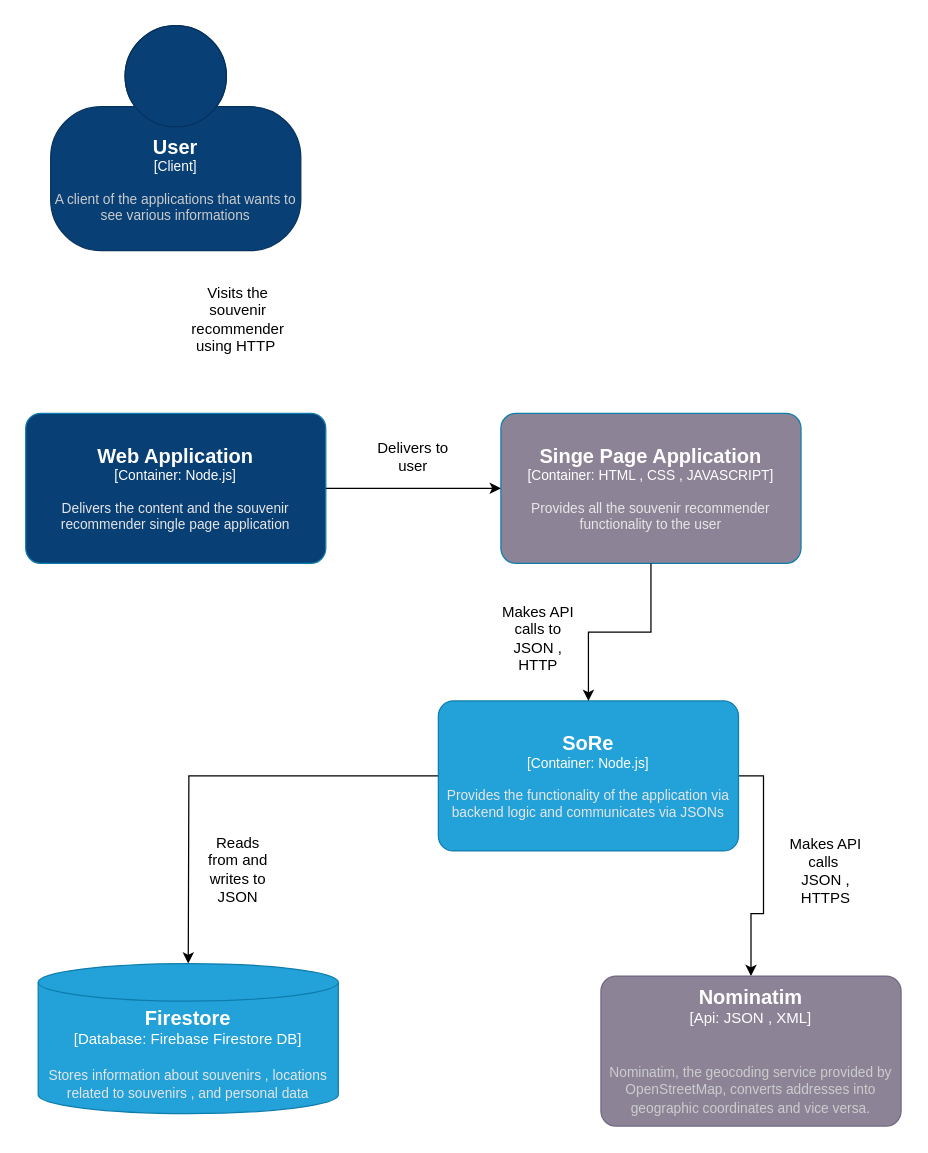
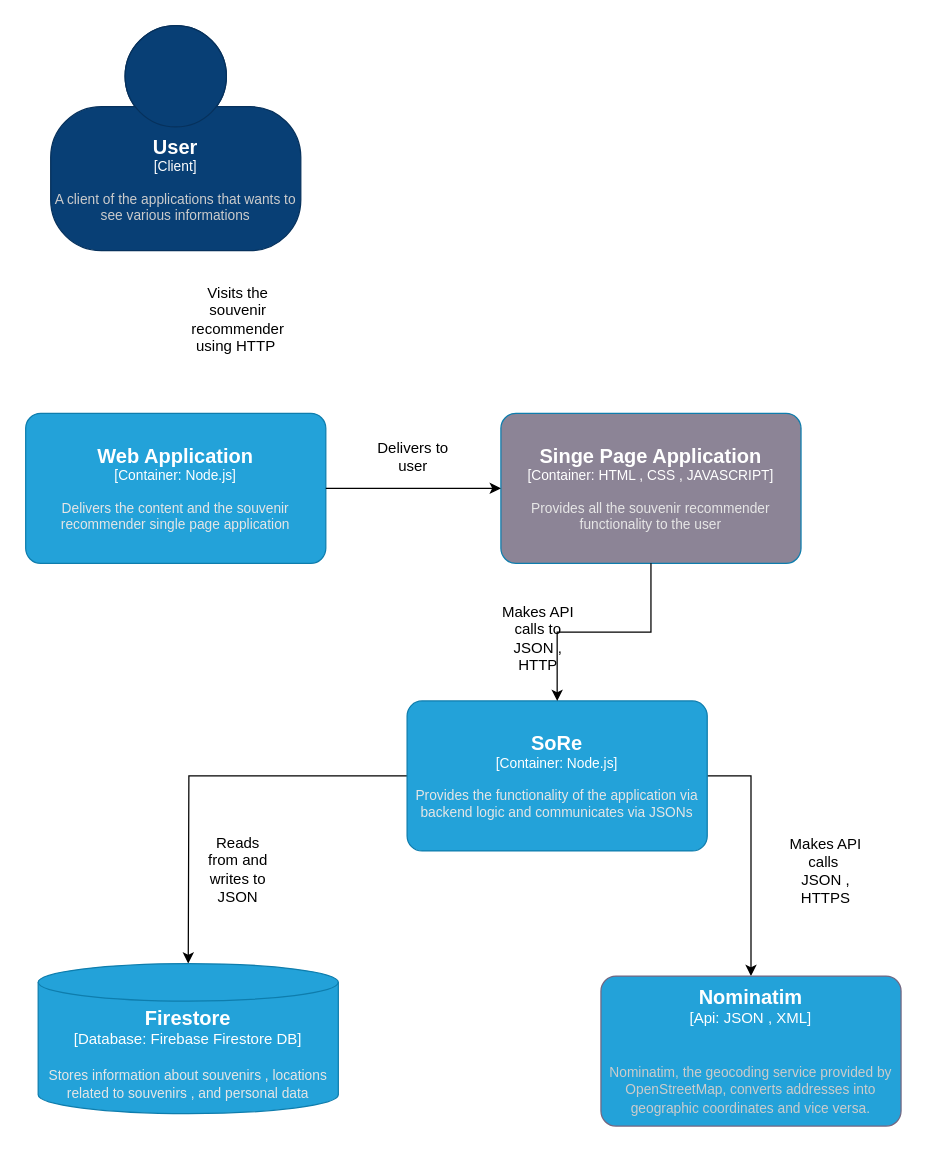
node "Web Application [Container: Node.js] Delivers the content and the souvenir recommender single page application": fillcolor #083f75 -> #23a2d9
node "SoRe [Container: Node.js] Provides the functionality of the application via backend logic and communicates via JSONs": moved (588, 776) -> (557, 776)
node "Nominatim [Api: JSON , XML] Nominatim, the geocoding service provided by OpenStreetMap, converts addresses into geographic coordinates and vice versa.": fillcolor #8c8496 -> #23a2d9
